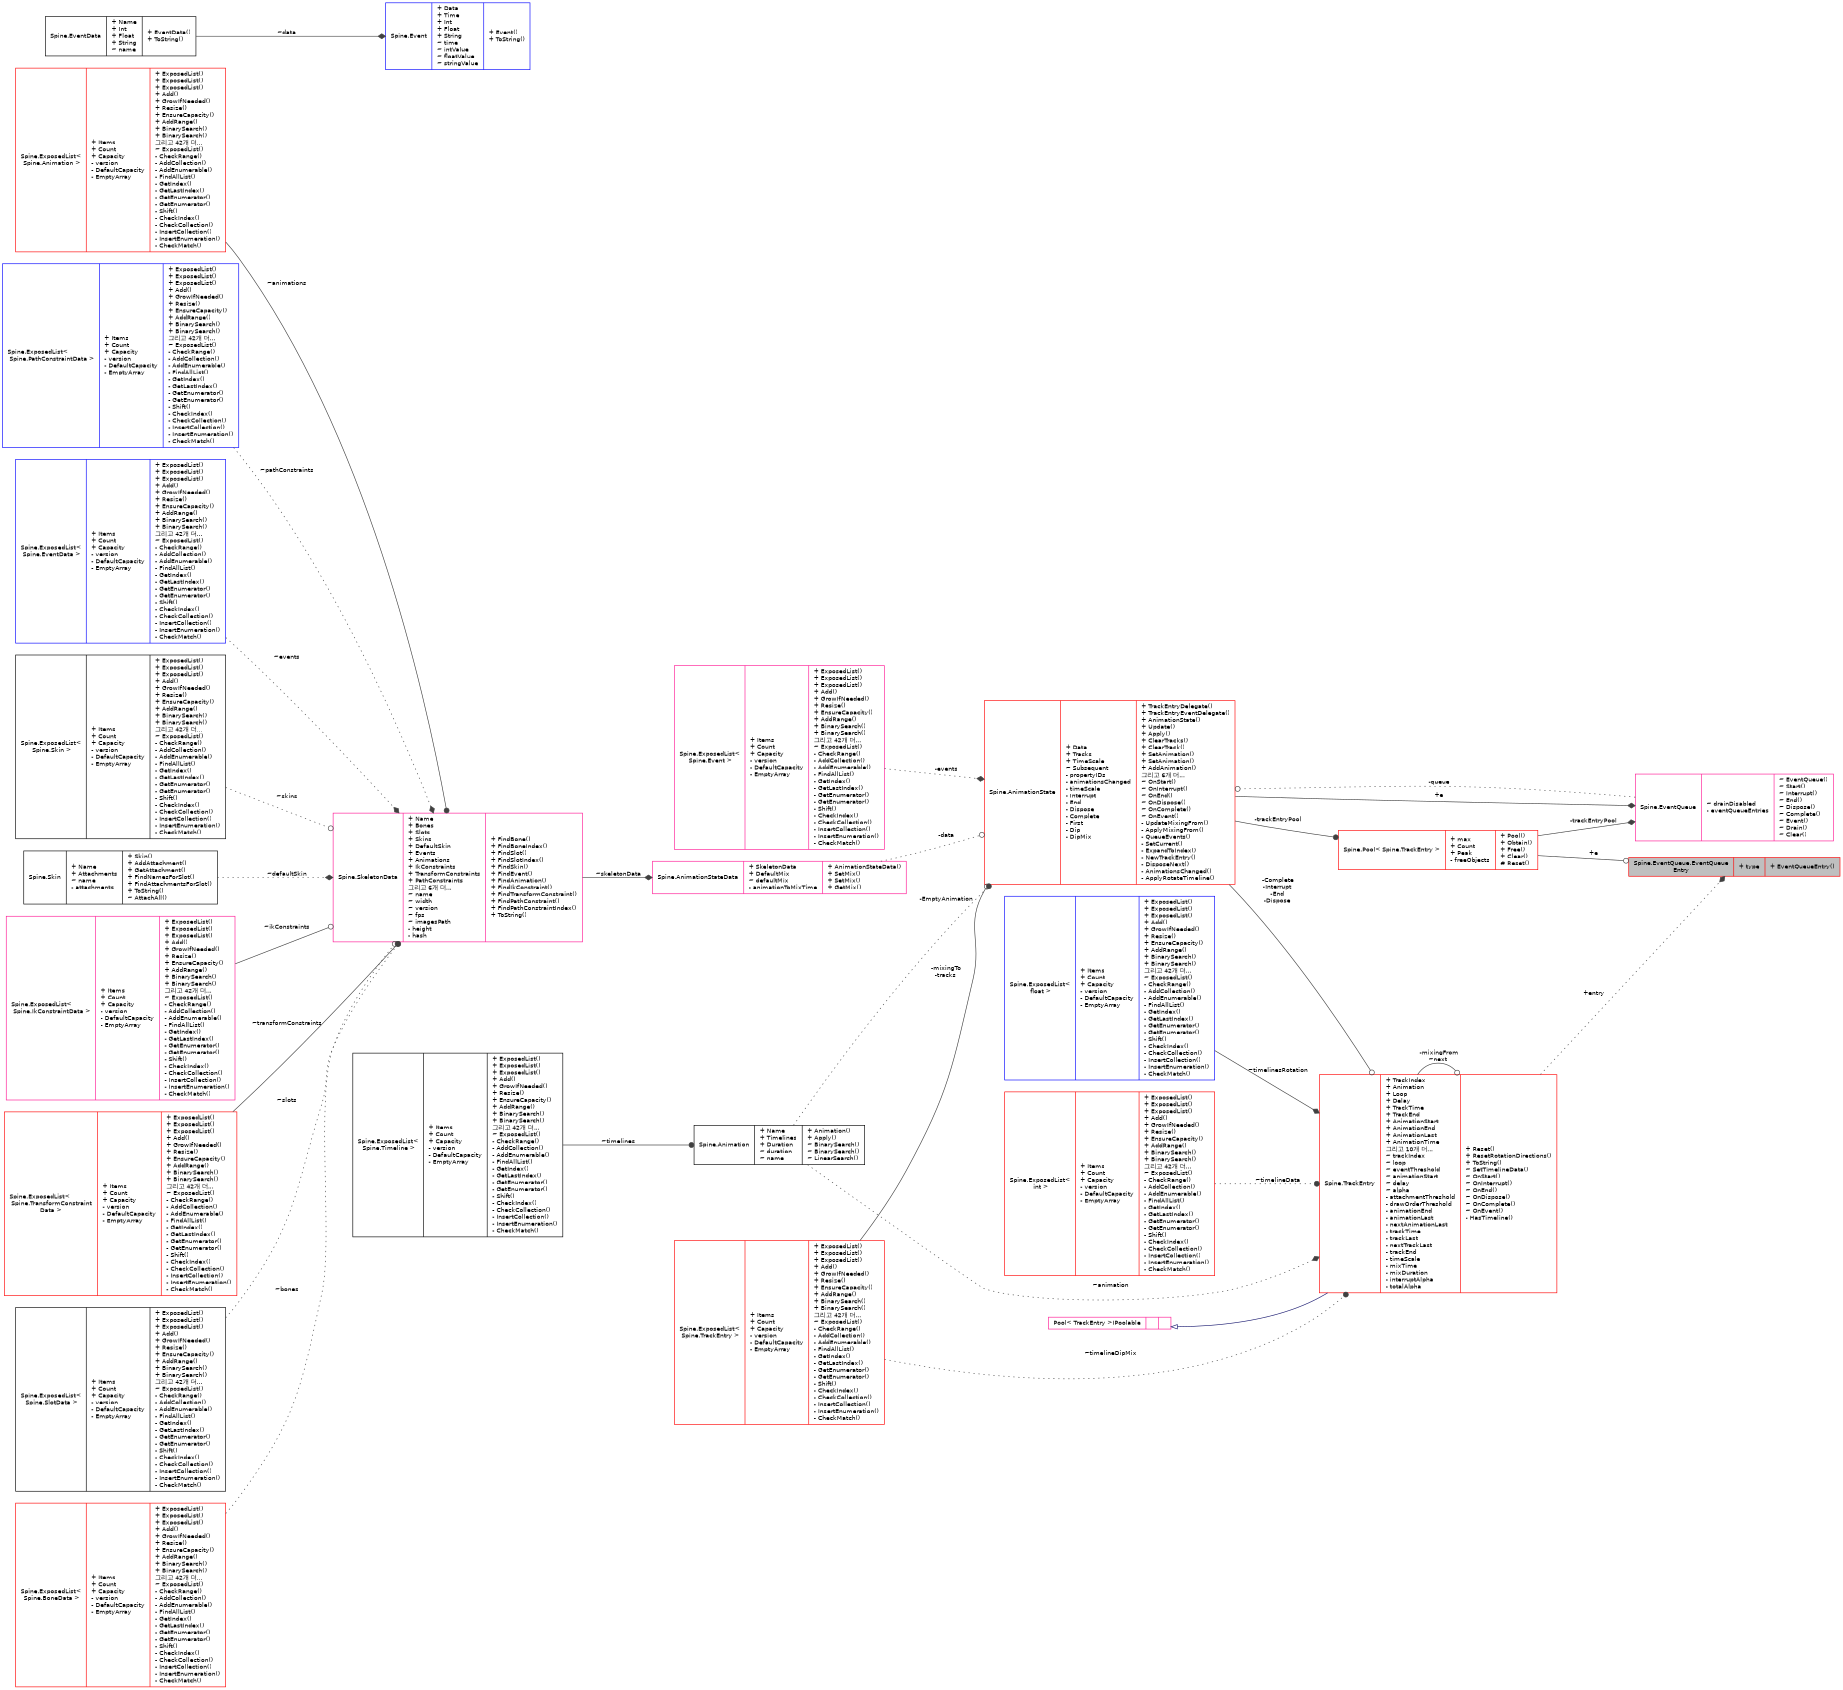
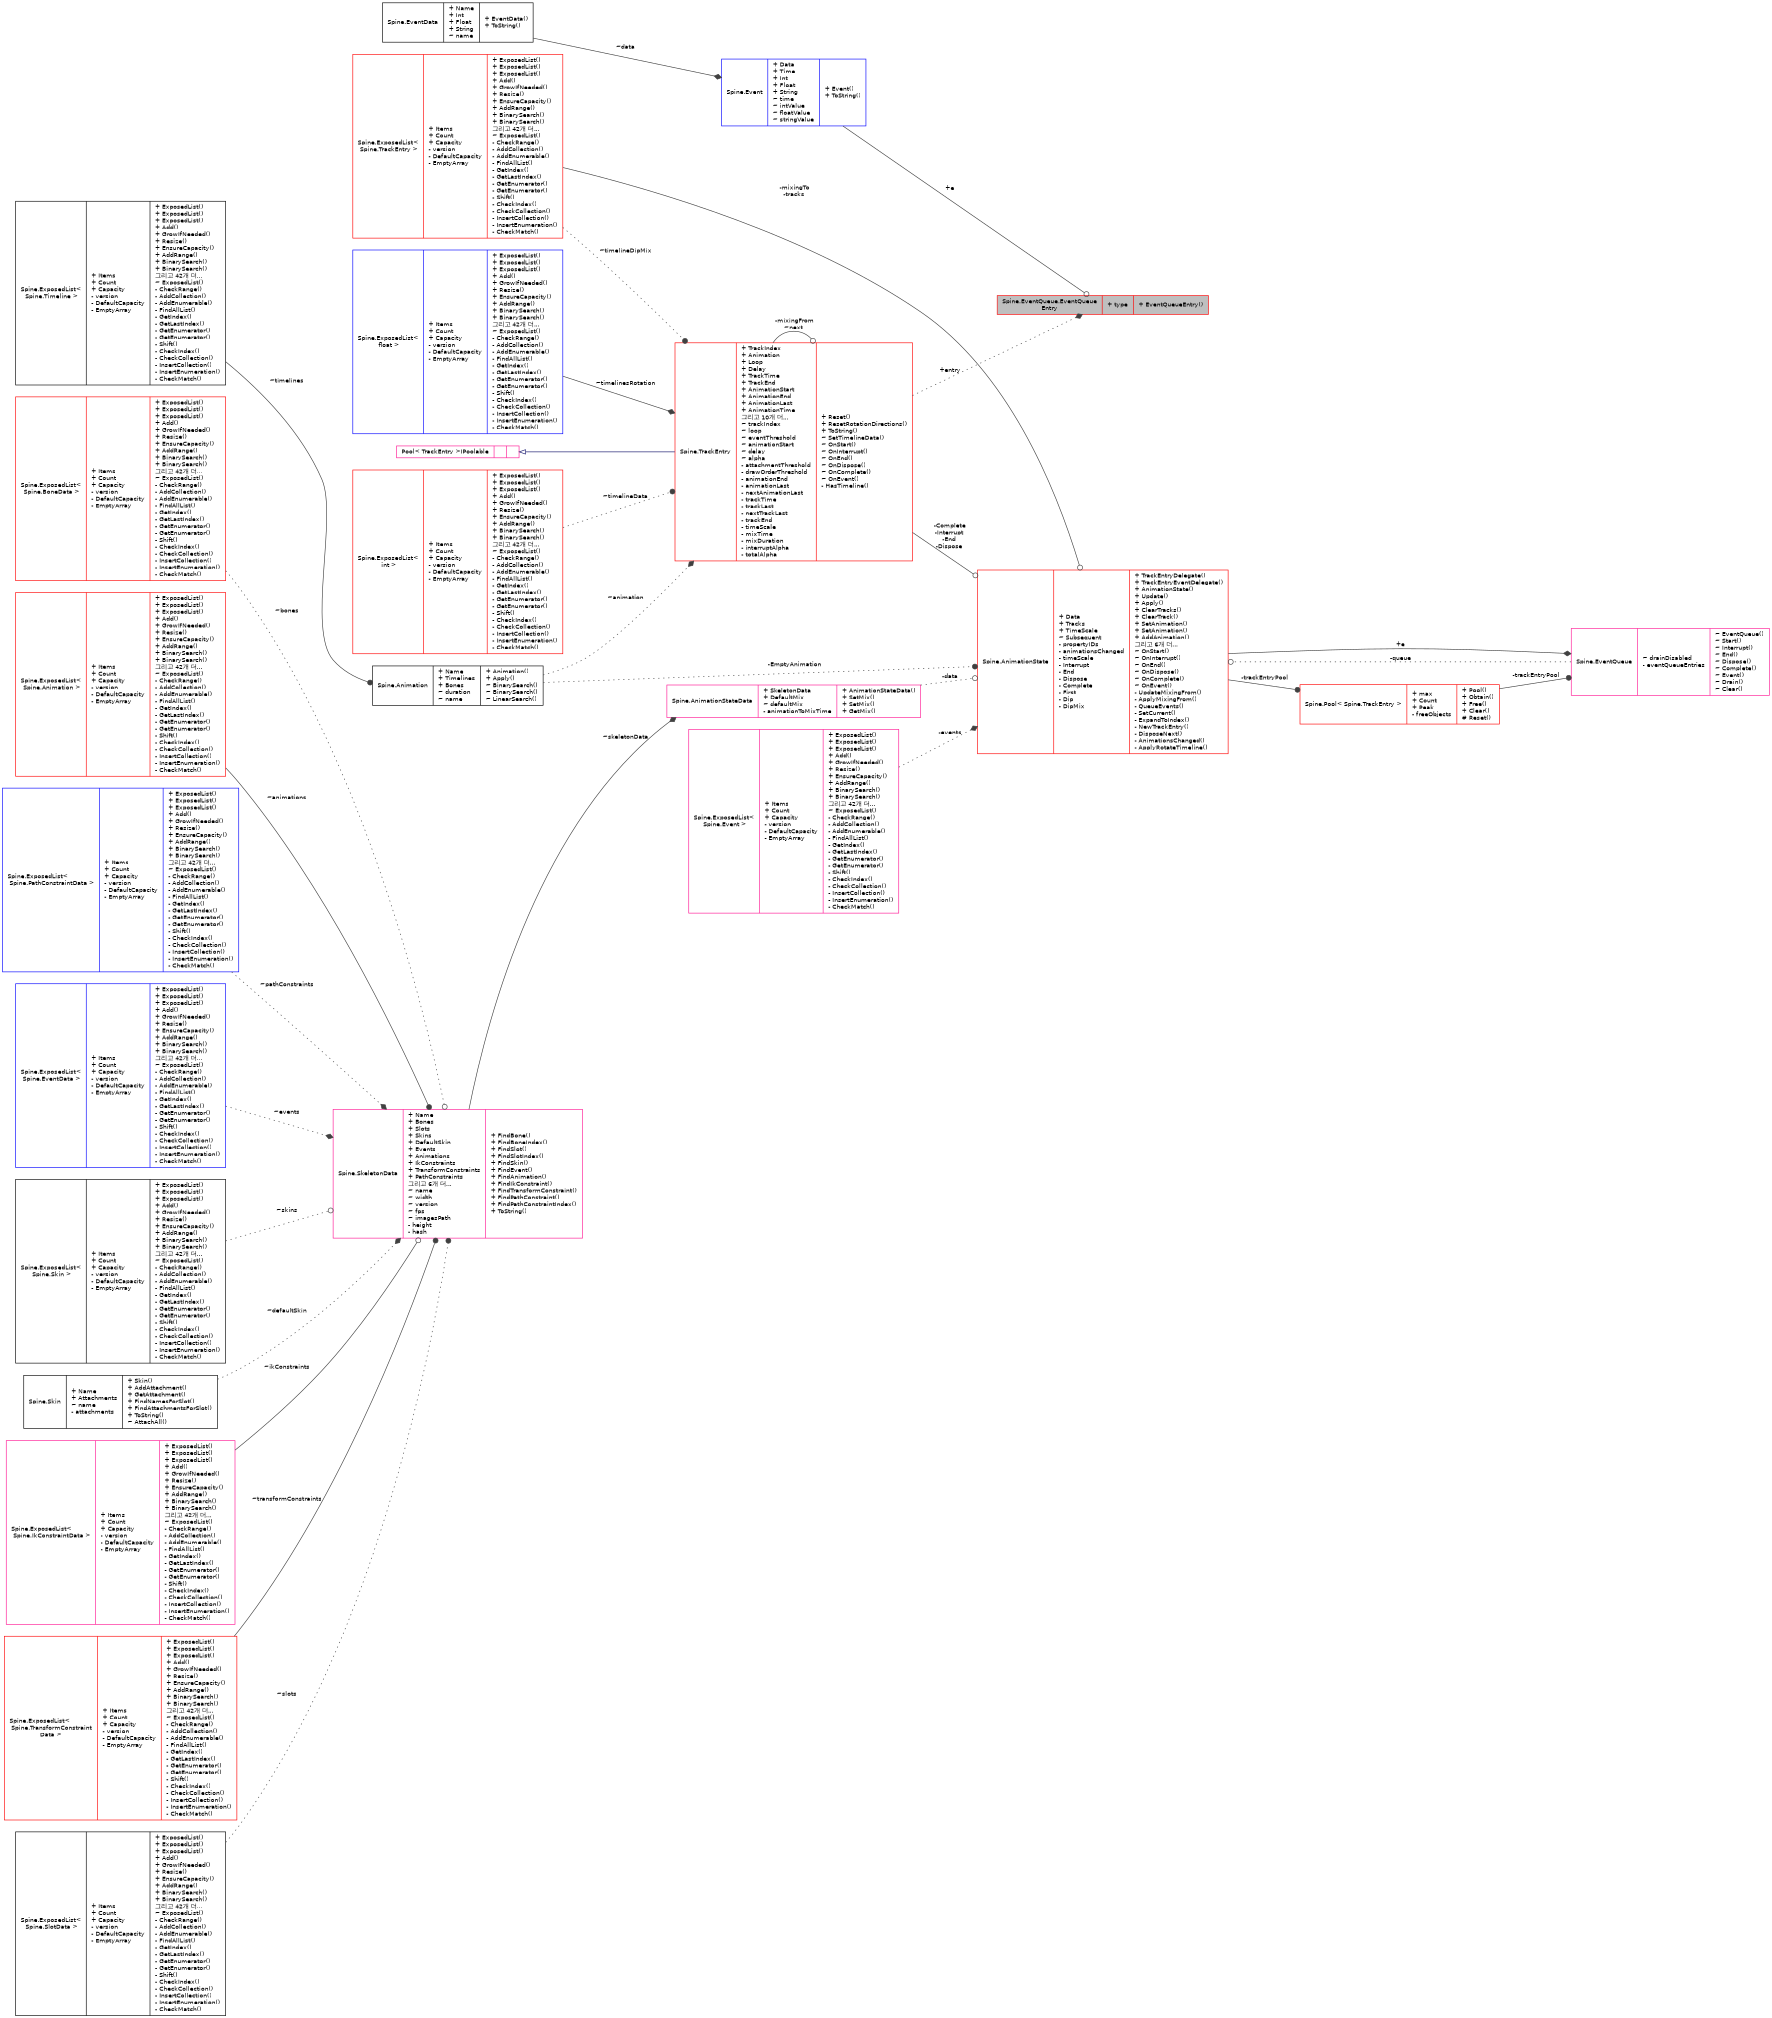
edge "Spine.Pool< Spine.TrackEntry >" -> "Spine.EventQueue": arrowhead diamond -> dot
edge "Spine.Pool< Spine.TrackEntry >" -> "Spine.EventQueue.EventQueue": now "Spine.Event" -> "Spine.EventQueue.EventQueue"
edge "Spine.AnimationState" -> "Spine.TrackEntry": reversed
node "Spine.Animation": text "+ Duration" -> "+ Bones"
